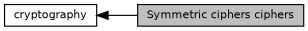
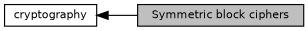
node "Symmetric ciphers ciphers": label "Symmetric ciphers ciphers" -> "Symmetric block ciphers"
